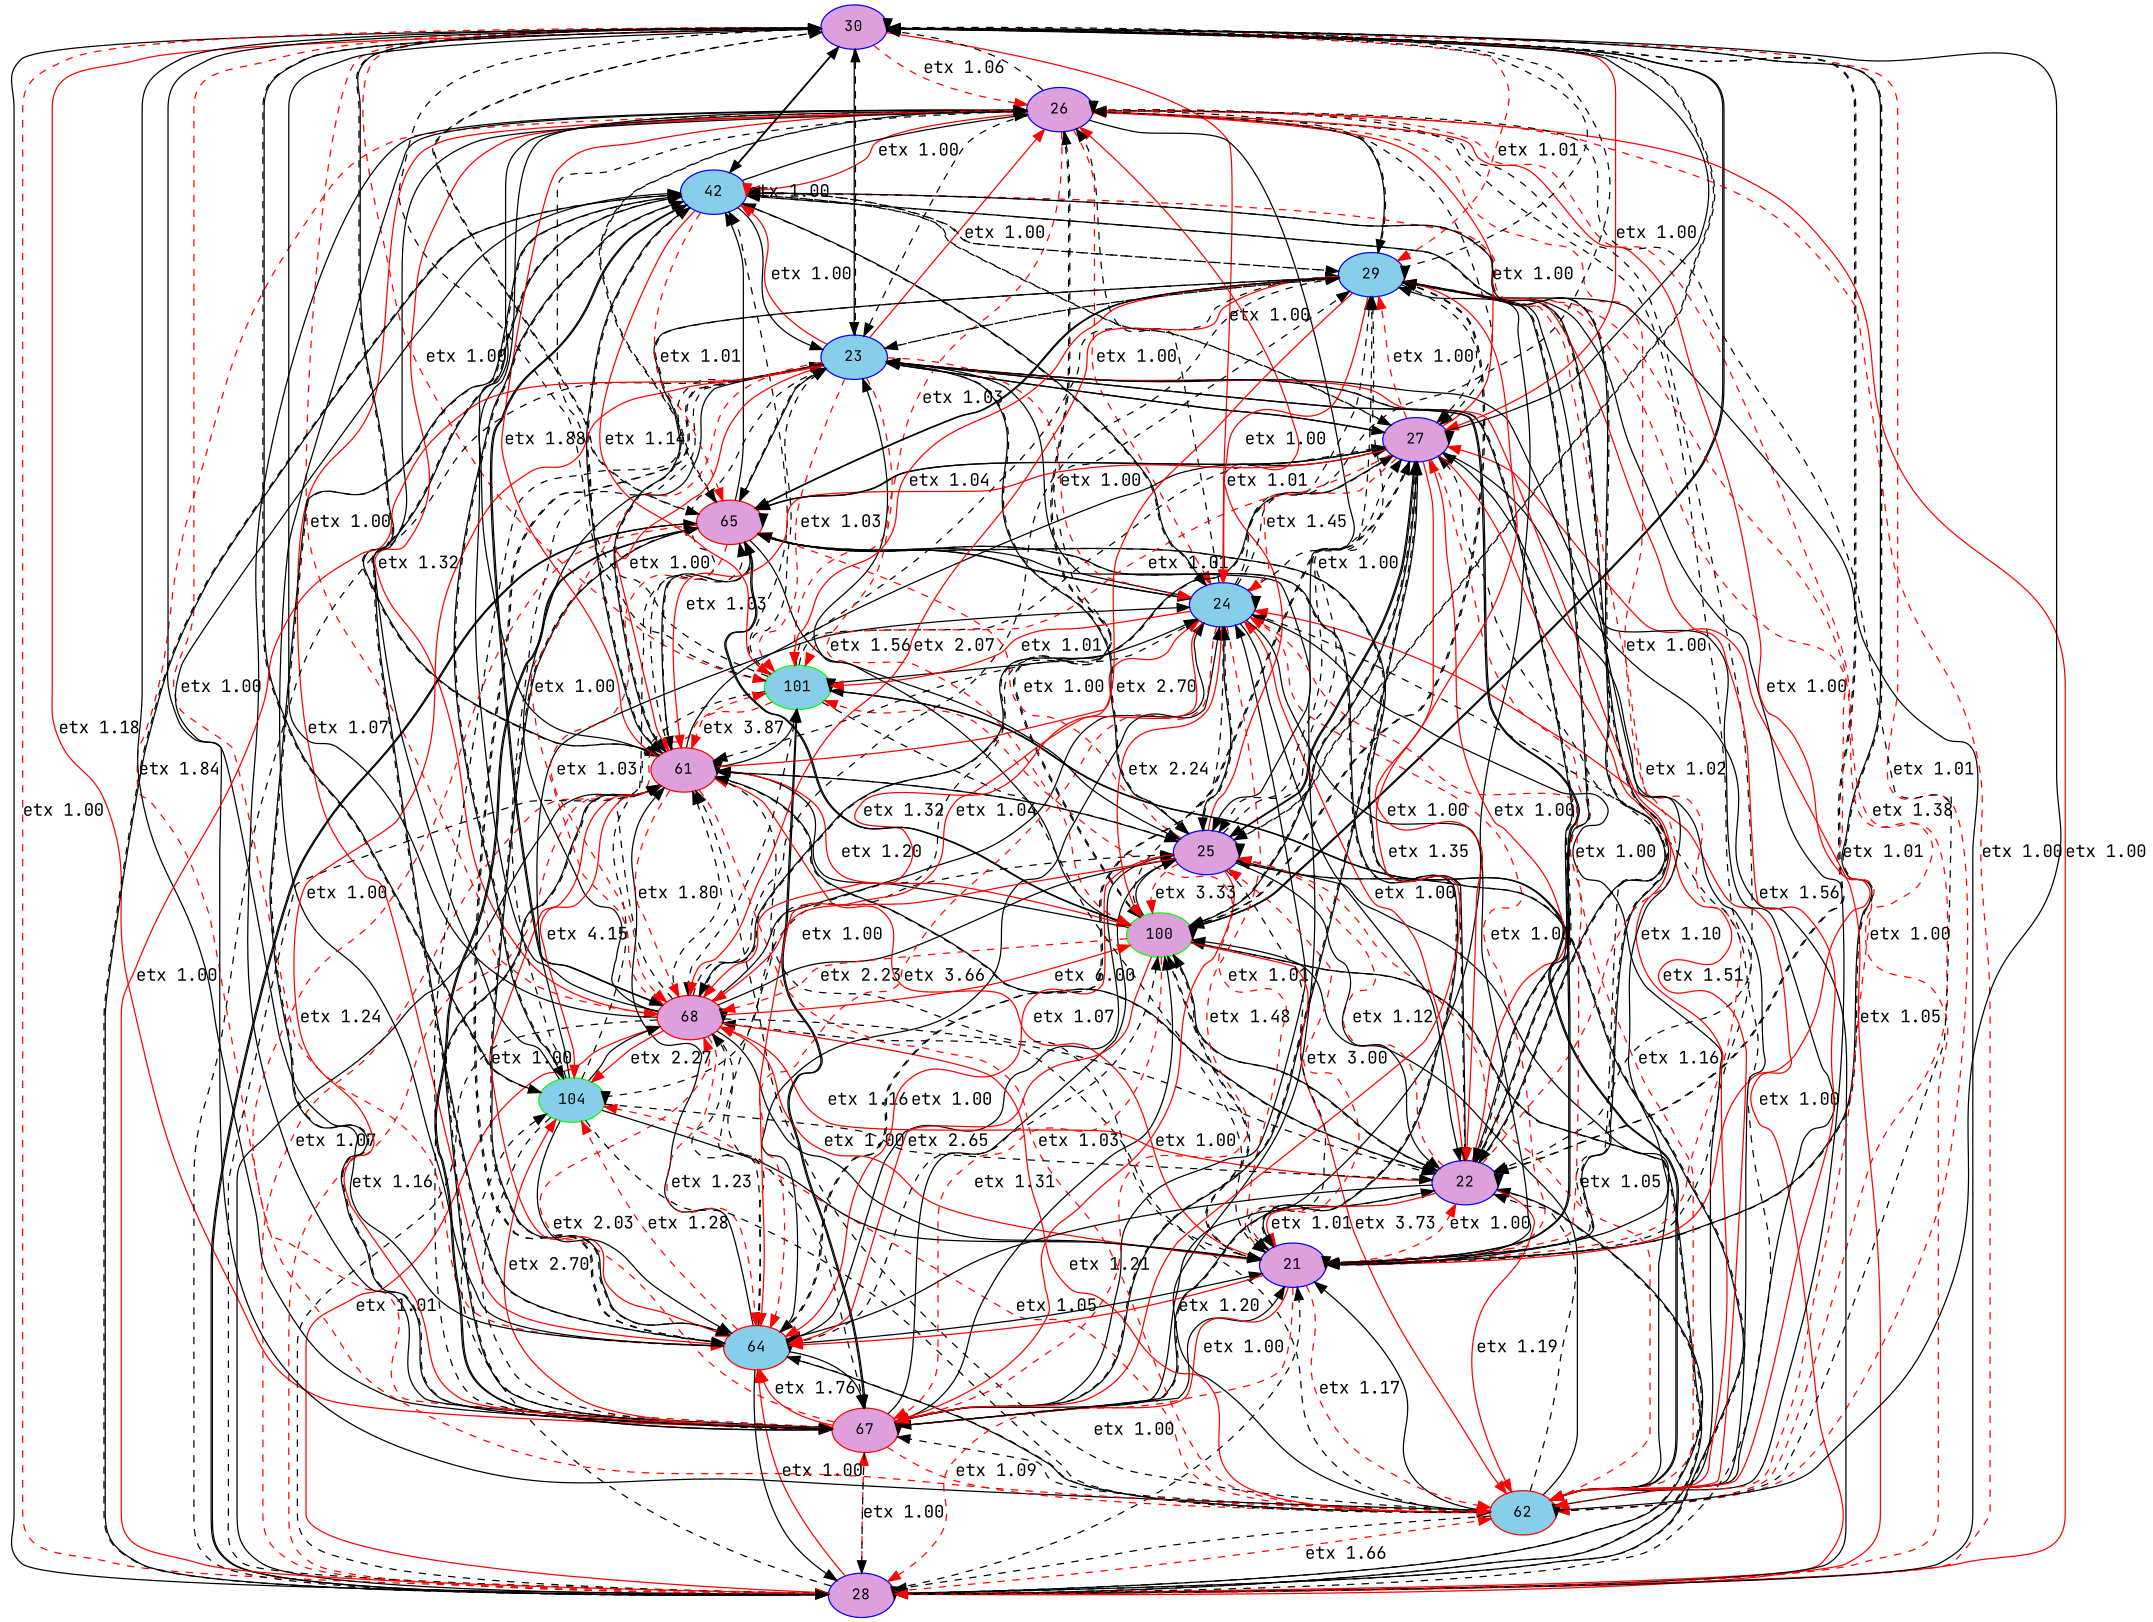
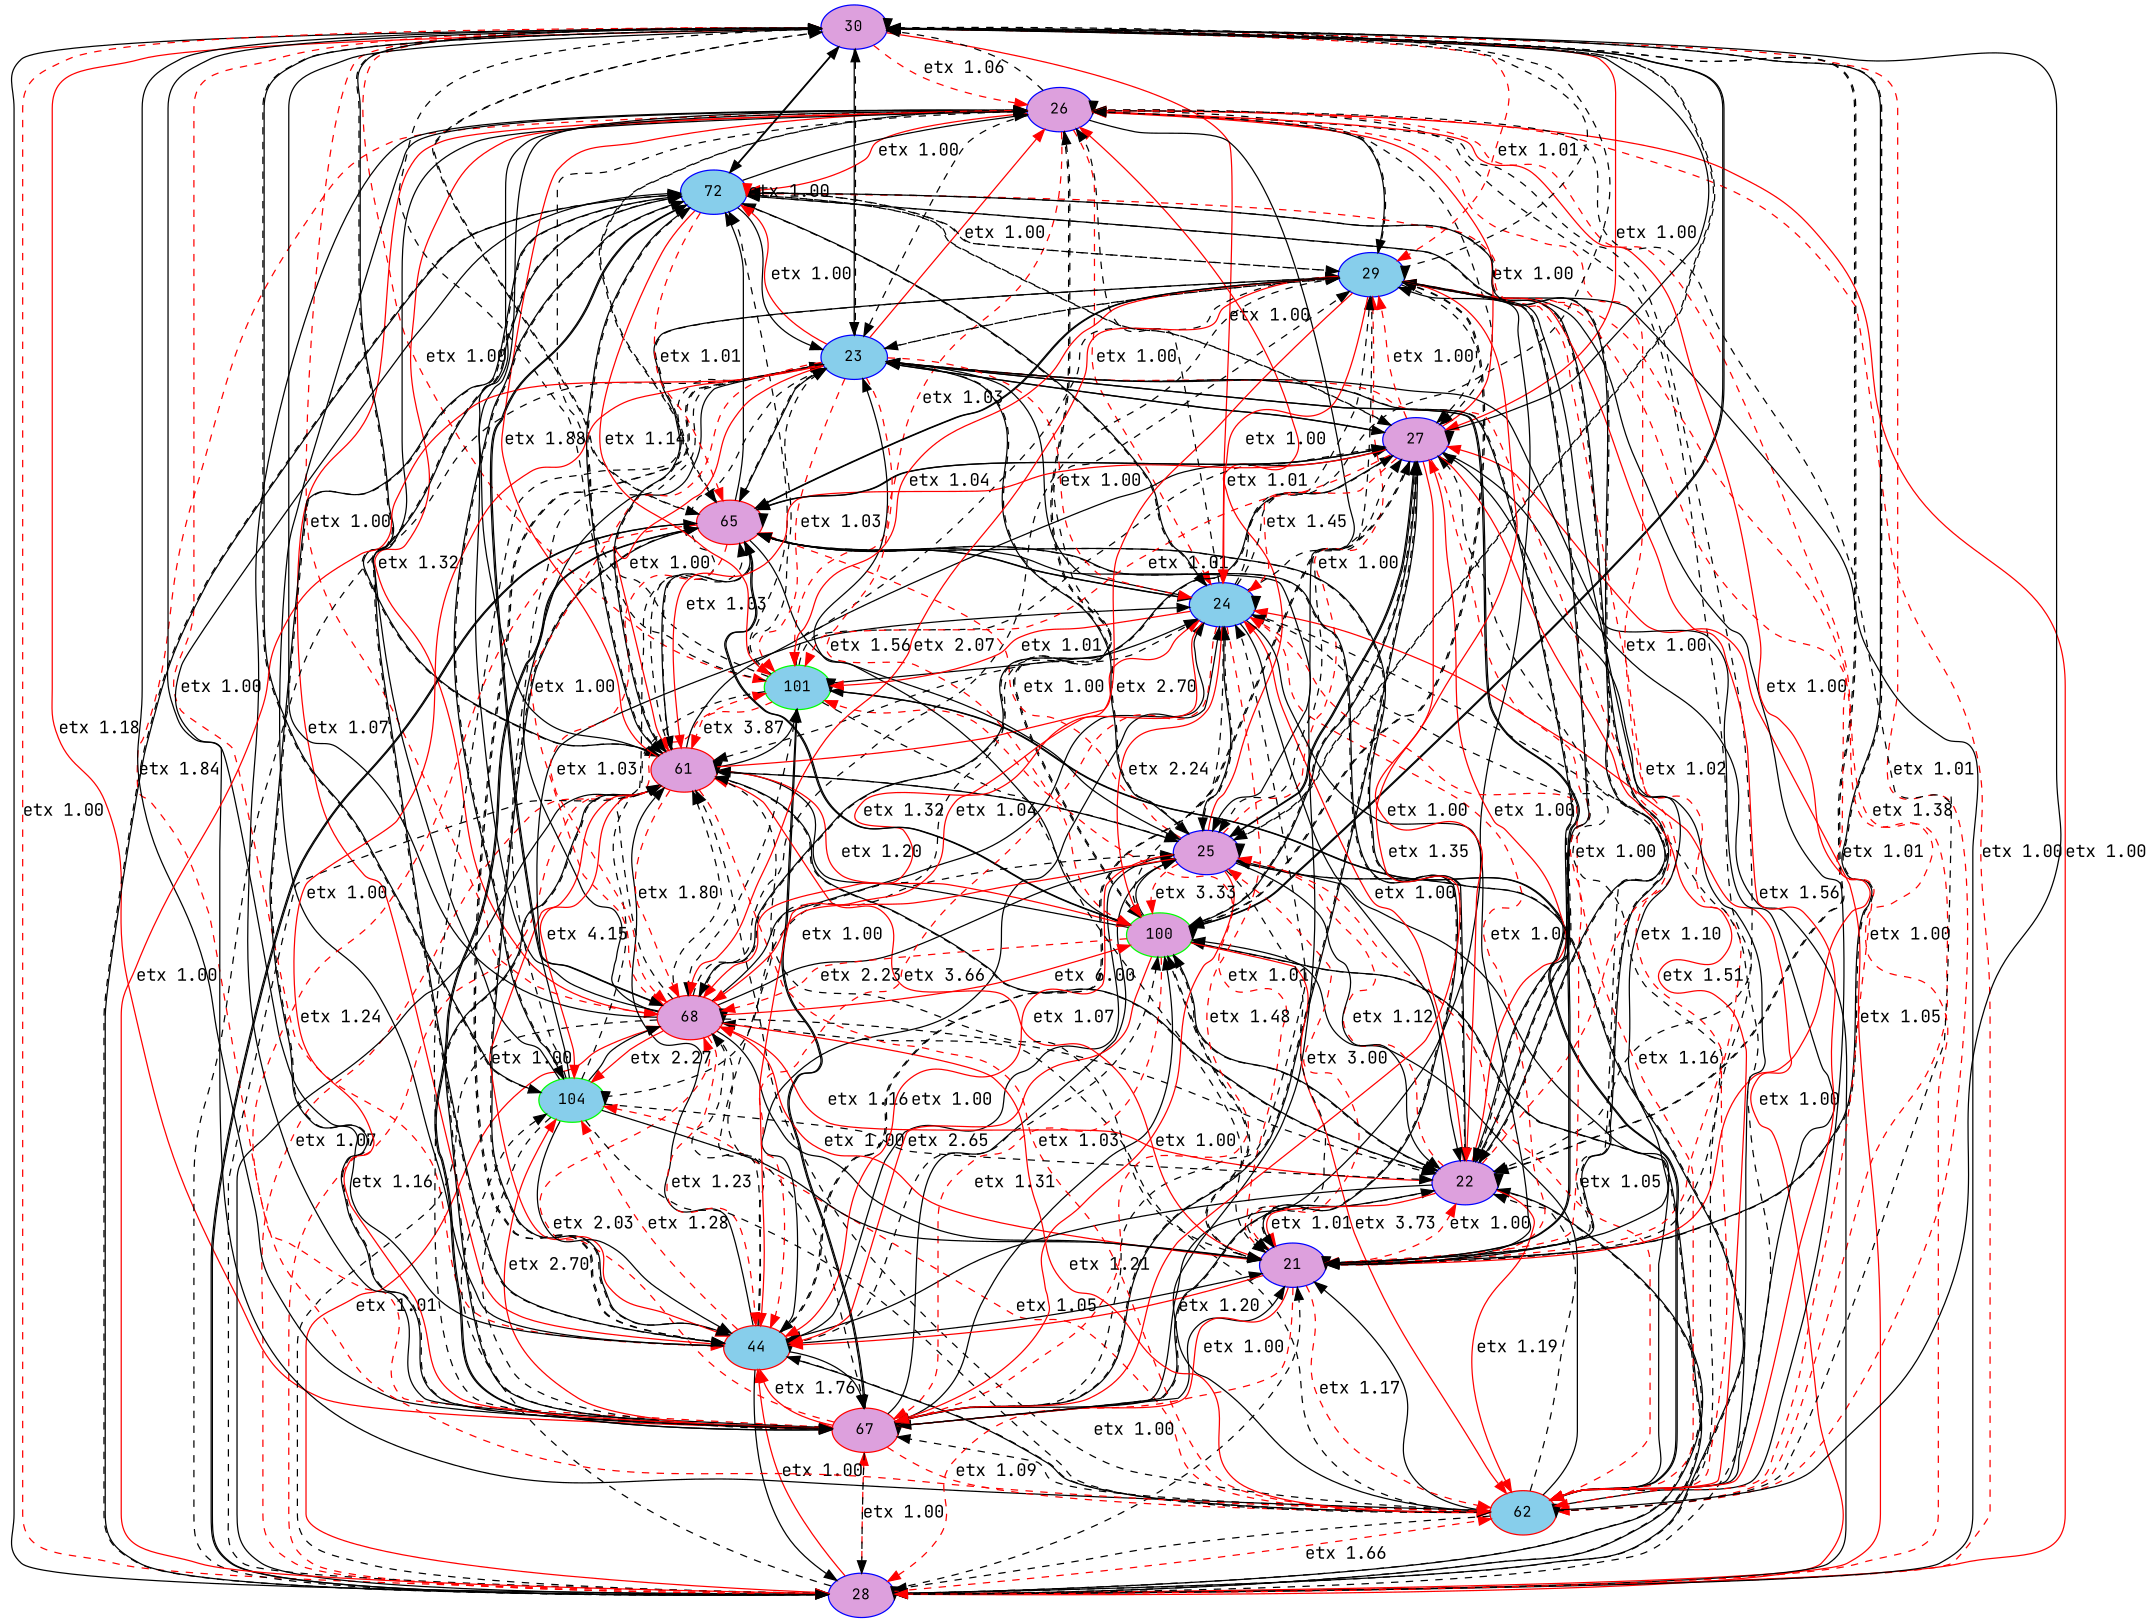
node "42": label "42" -> "72"
edge "25" -> "29": color black -> red
edge "23" -> "62": style solid -> dashed
edge "67" -> "24": style solid -> dashed
edge "62" -> "24": style solid -> dashed
node "64": label "64" -> "44"
